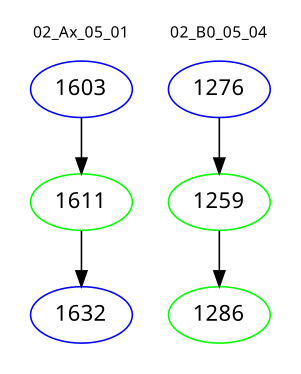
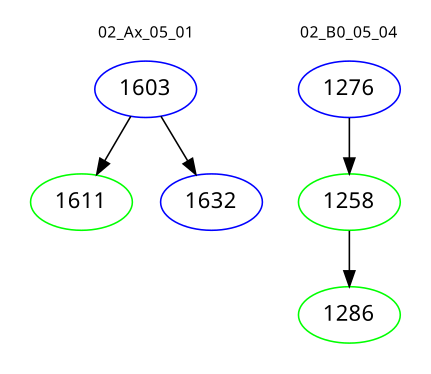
node "1259": label "1259" -> "1258"
edge "1611" -> "1632": now "1603" -> "1632"
